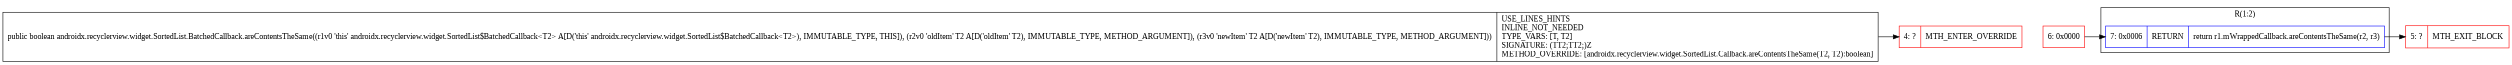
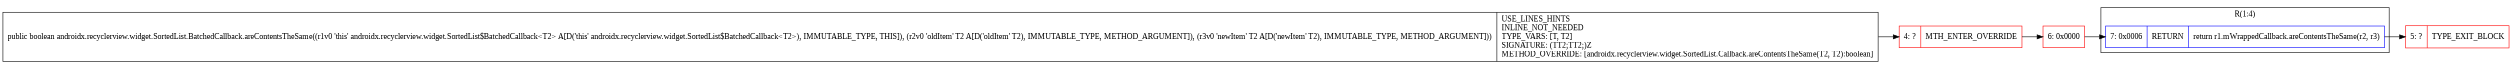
cluster "R(1:2)": label "R(1:2)" -> "R(1:4)"
edge "4: ?" -> "6: 0x0000": added
node "5: ?": text "MTH_EXIT_BLOCK" -> "TYPE_EXIT_BLOCK"
